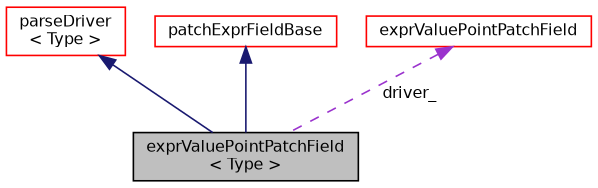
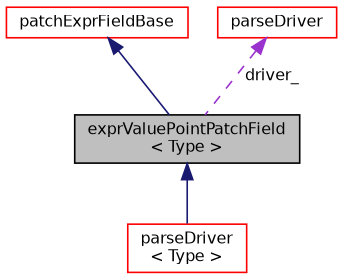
node "exprValuePointPatchField": label "exprValuePointPatchField" -> "parseDriver"
edge "exprValuePointPatchField < Type >" -> "parseDriver < Type >": reversed
